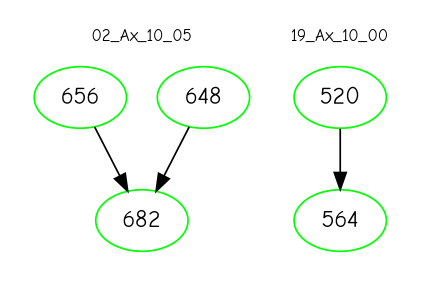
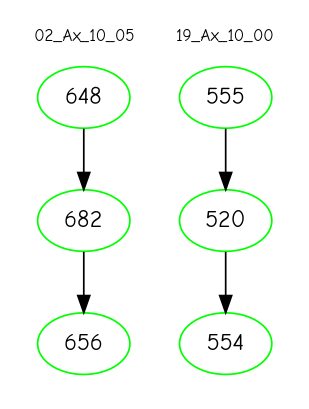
node "555": added
edge "656" -> "682": reversed
node "564": label "564" -> "554"
